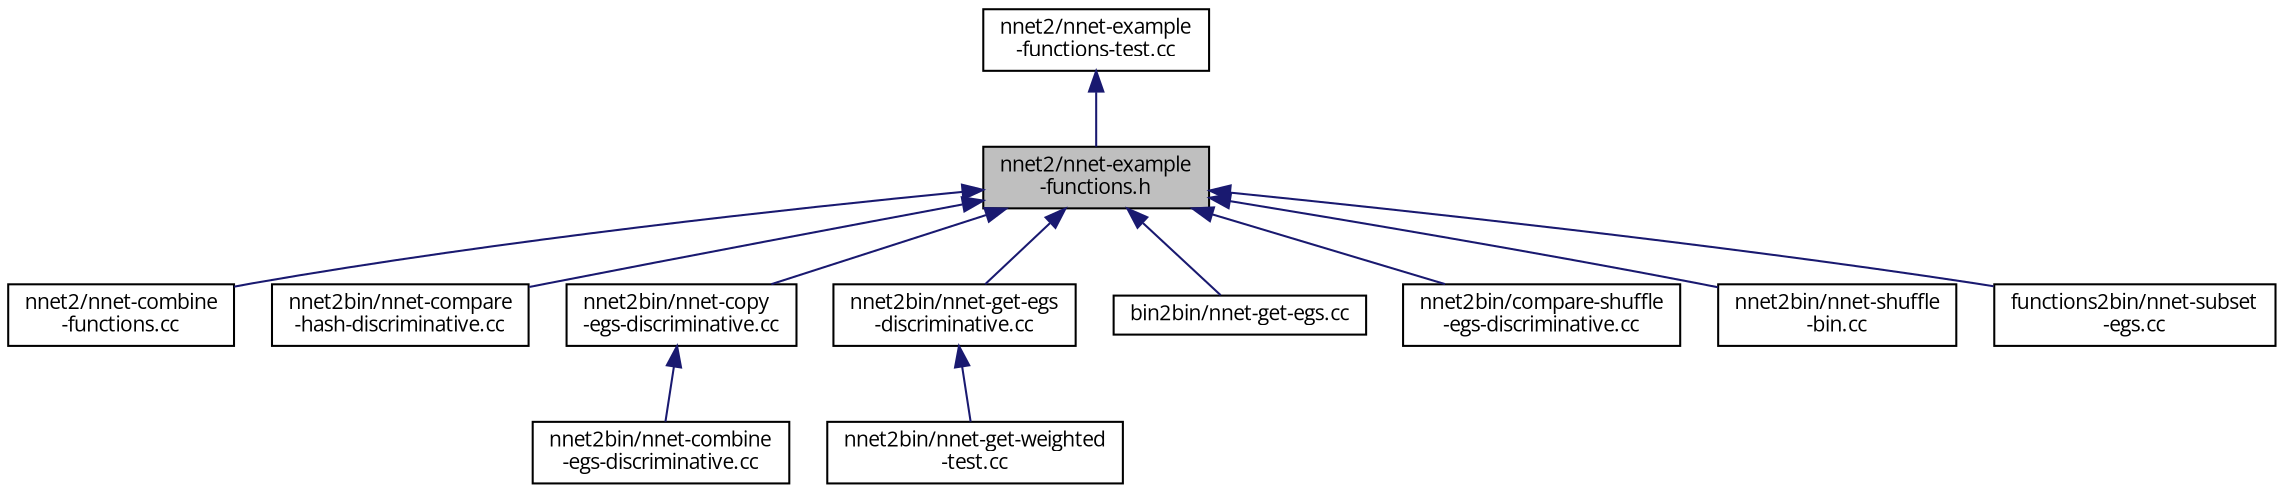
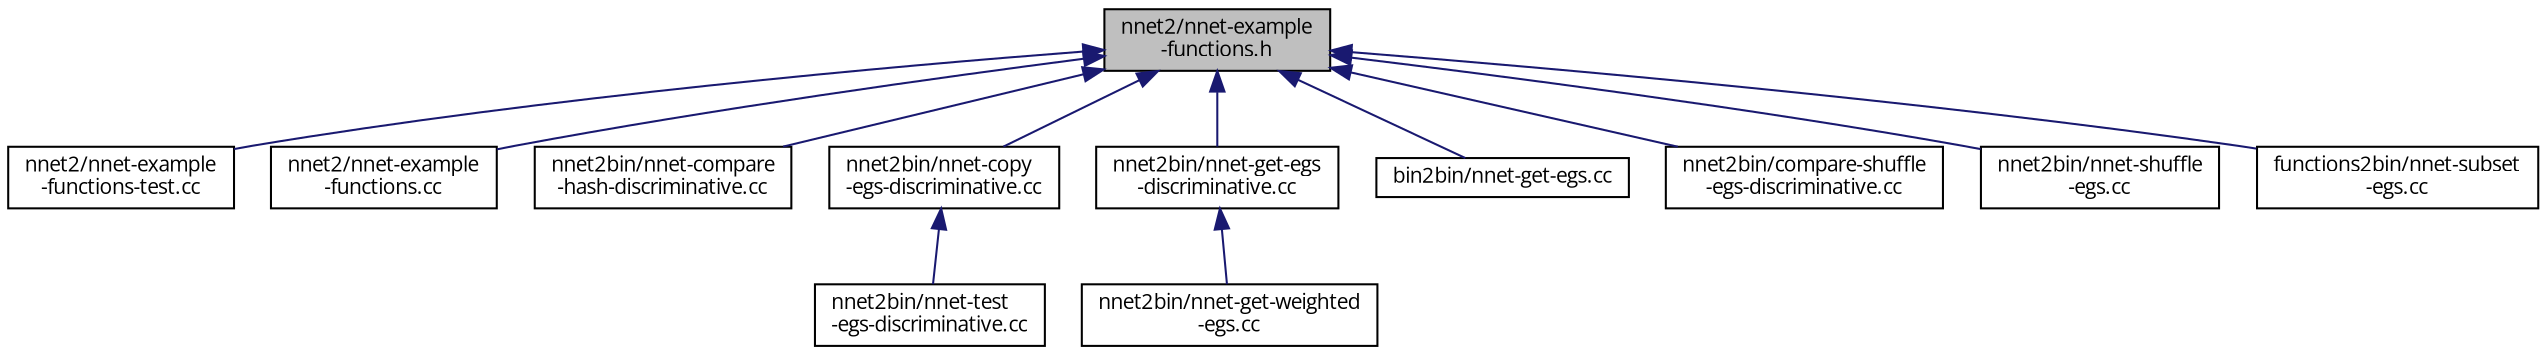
edge "nnet2/nnet-example -functions.h" -> "nnet2/nnet-example -functions-test.cc": reversed
node "nnet2/nnet-combine -functions.cc": label "nnet2/nnet-combine -functions.cc" -> "nnet2/nnet-example -functions.cc"
node "nnet2bin/nnet-shuffle -bin.cc": label "nnet2bin/nnet-shuffle -bin.cc" -> "nnet2bin/nnet-shuffle -egs.cc"
node "nnet2bin/nnet-combine -egs-discriminative.cc": label "nnet2bin/nnet-combine -egs-discriminative.cc" -> "nnet2bin/nnet-test -egs-discriminative.cc"
node "nnet2bin/nnet-get-weighted -test.cc": label "nnet2bin/nnet-get-weighted -test.cc" -> "nnet2bin/nnet-get-weighted -egs.cc"
